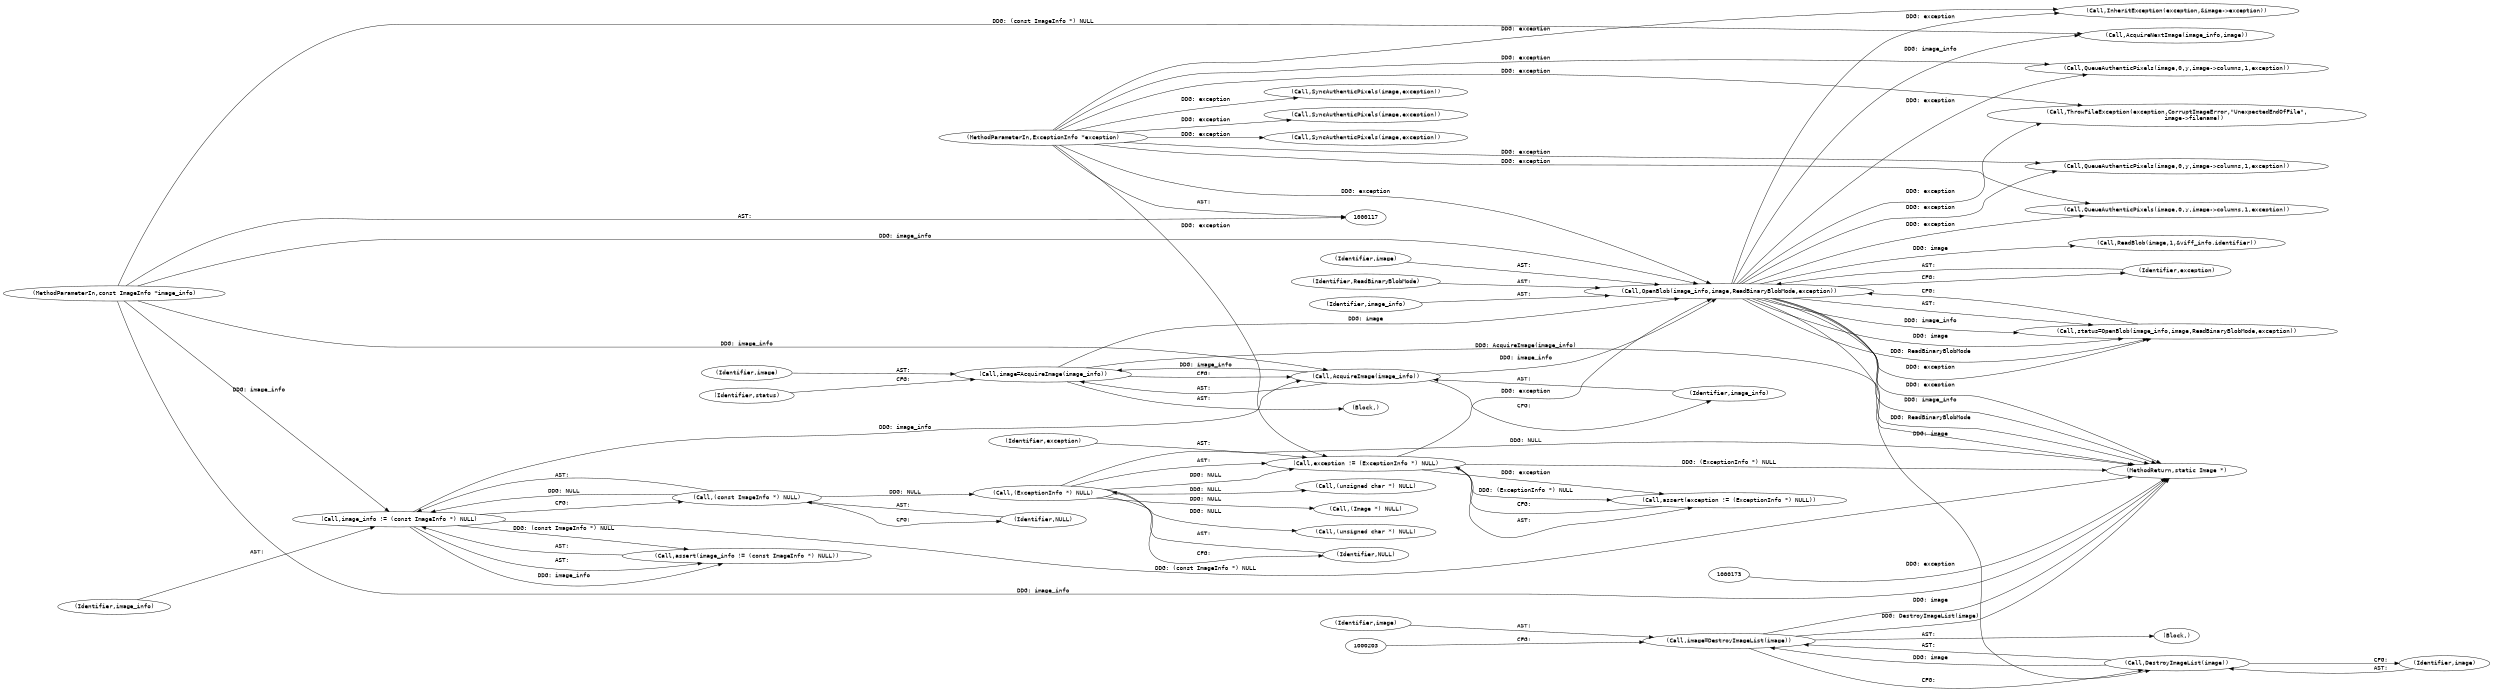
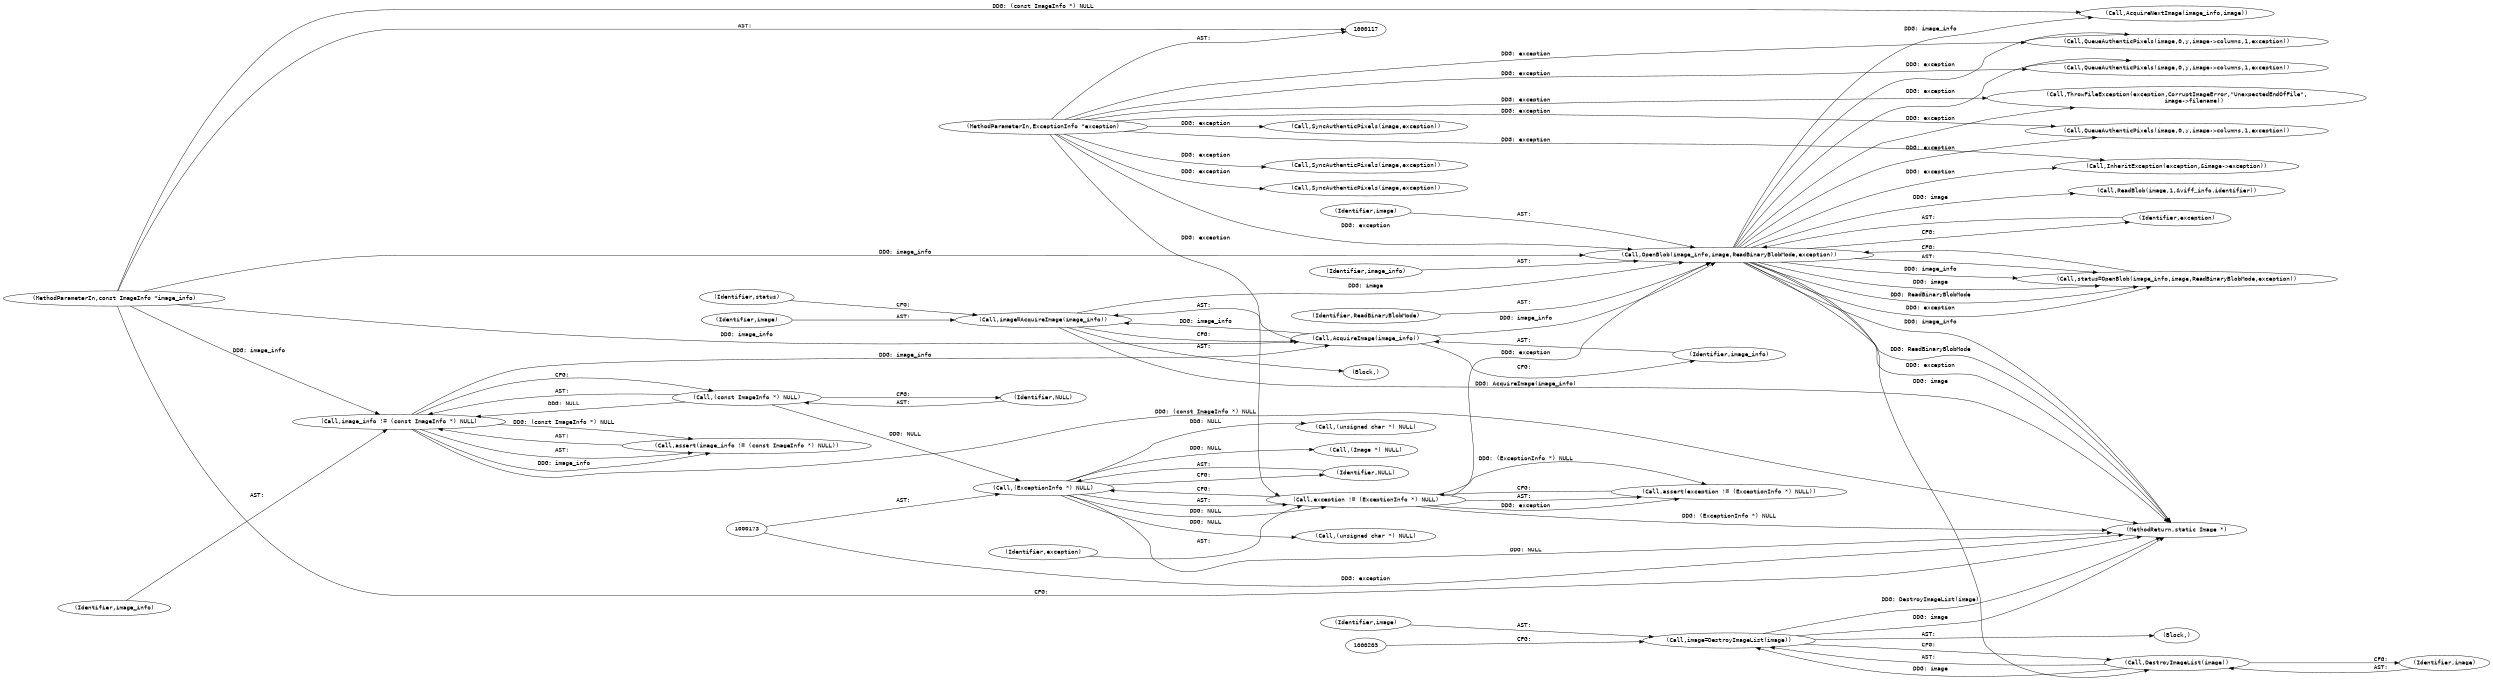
edge "(Call,exception != (ExceptionInfo *) NULL)" -> "(Call,(ExceptionInfo *) NULL)": added, label "CFG:"
edge "1000173" -> "(Call,(ExceptionInfo *) NULL)": added, label "AST:"
edge "(MethodParameterIn,const ImageInfo *image_info)" -> "(MethodReturn,static Image *)": label "DDG: image_info" -> "CFG: "
